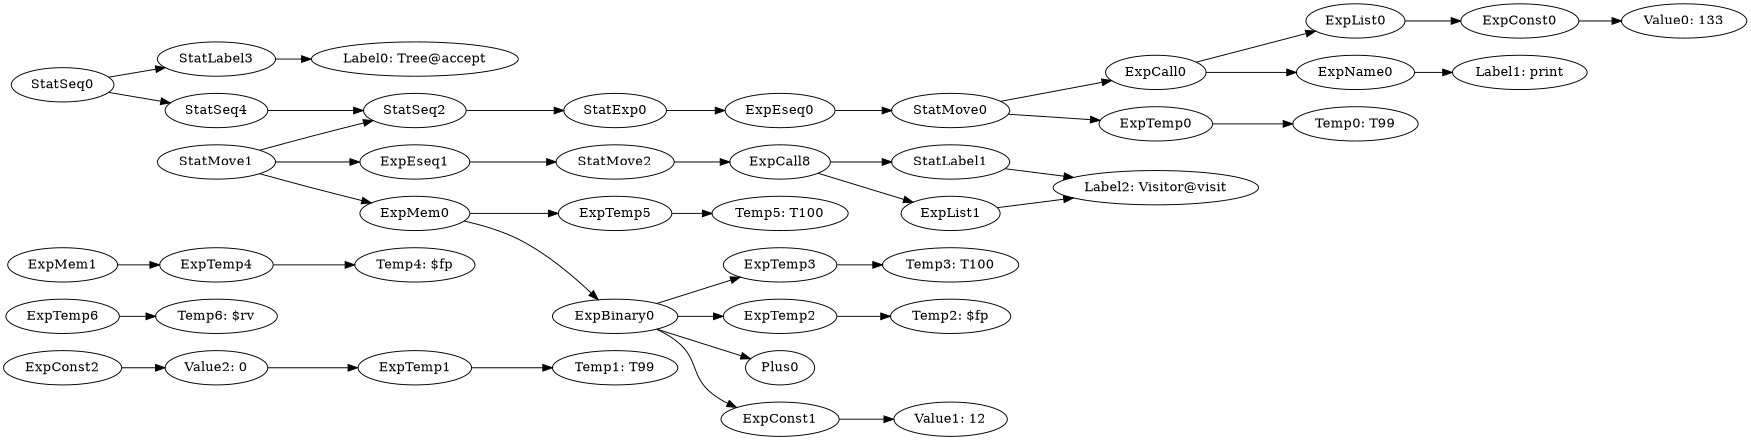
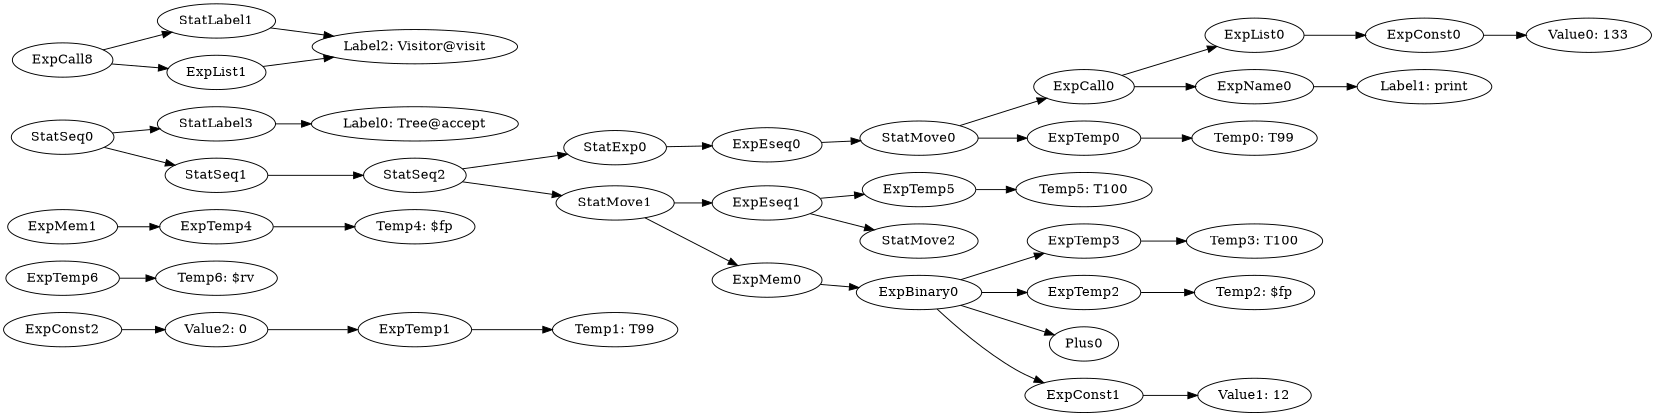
node "StatSeq4": label "StatSeq4" -> "StatSeq1"
edge "StatMove1" -> "StatSeq2": reversed
edge "StatMove2" -> "ExpCall8": removed
edge "ExpMem0" -> "ExpTemp5": now "ExpEseq1" -> "ExpTemp5"
